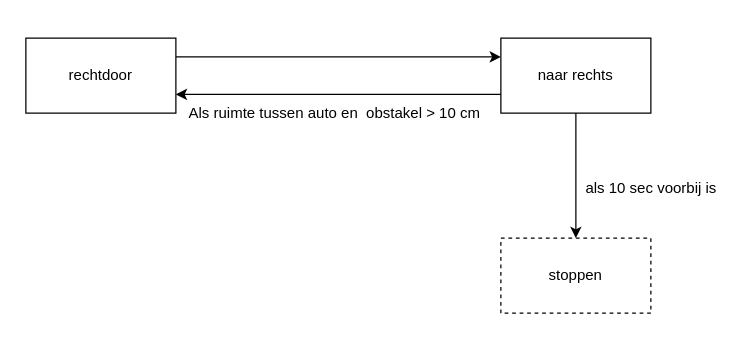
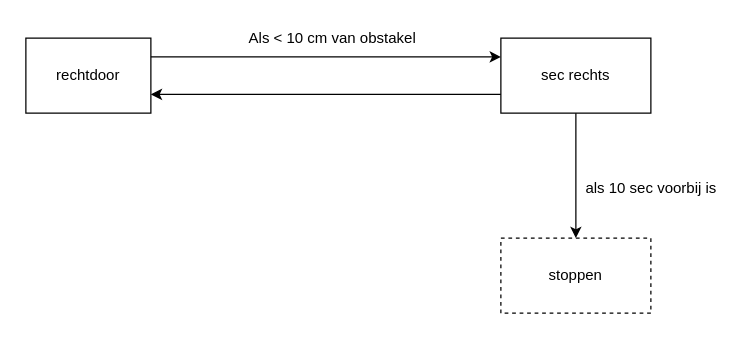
node "Als < 10 cm van obstakel": added
node "rechtdoor": size 150x75 -> 125x75
node "naar rechts": label "naar rechts" -> "sec rechts"
node "Als ruimte tussen auto en obstakel > 10 cm": removed
